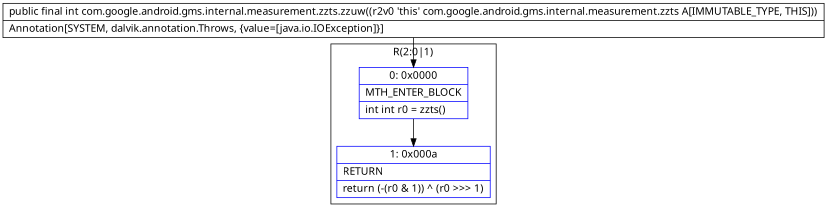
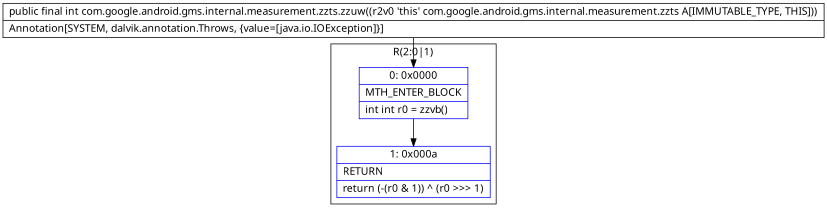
node "0: 0x0000": text "int int r0 = zzts()" -> "int int r0 = zzvb()"
